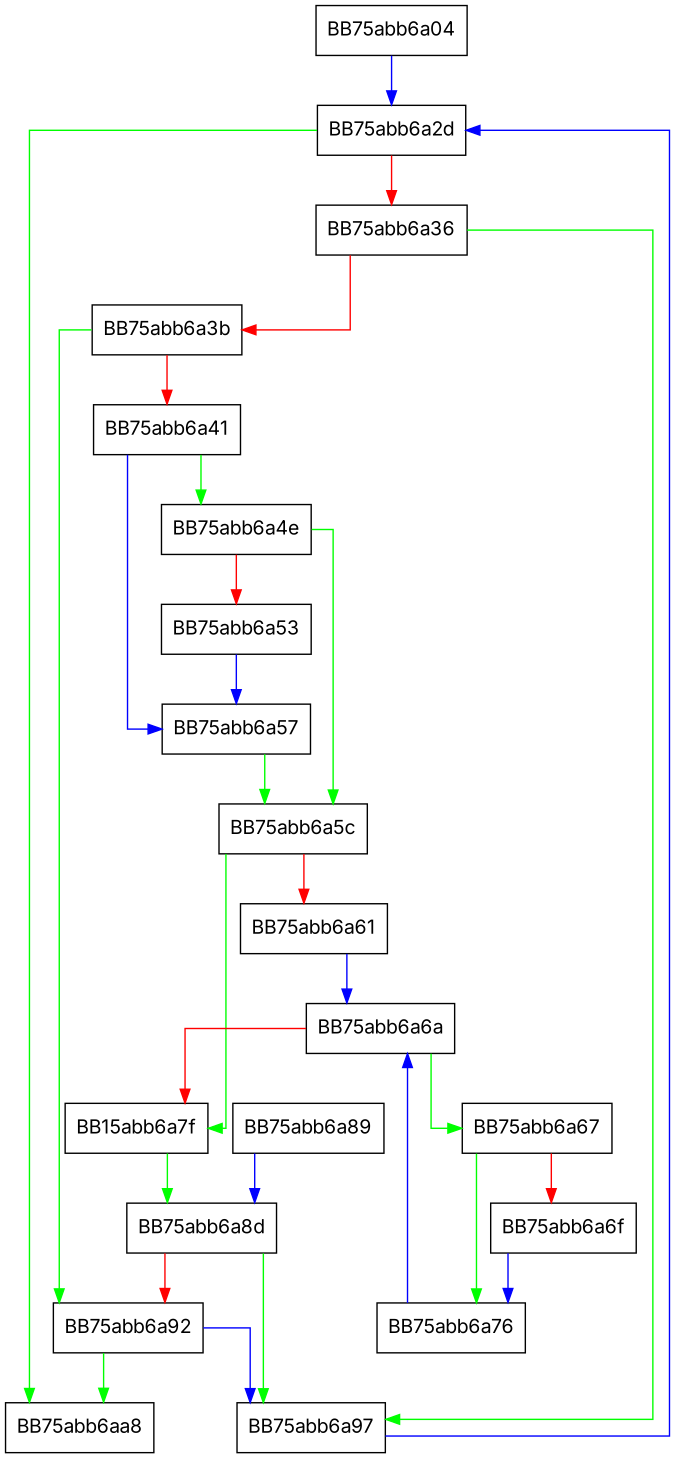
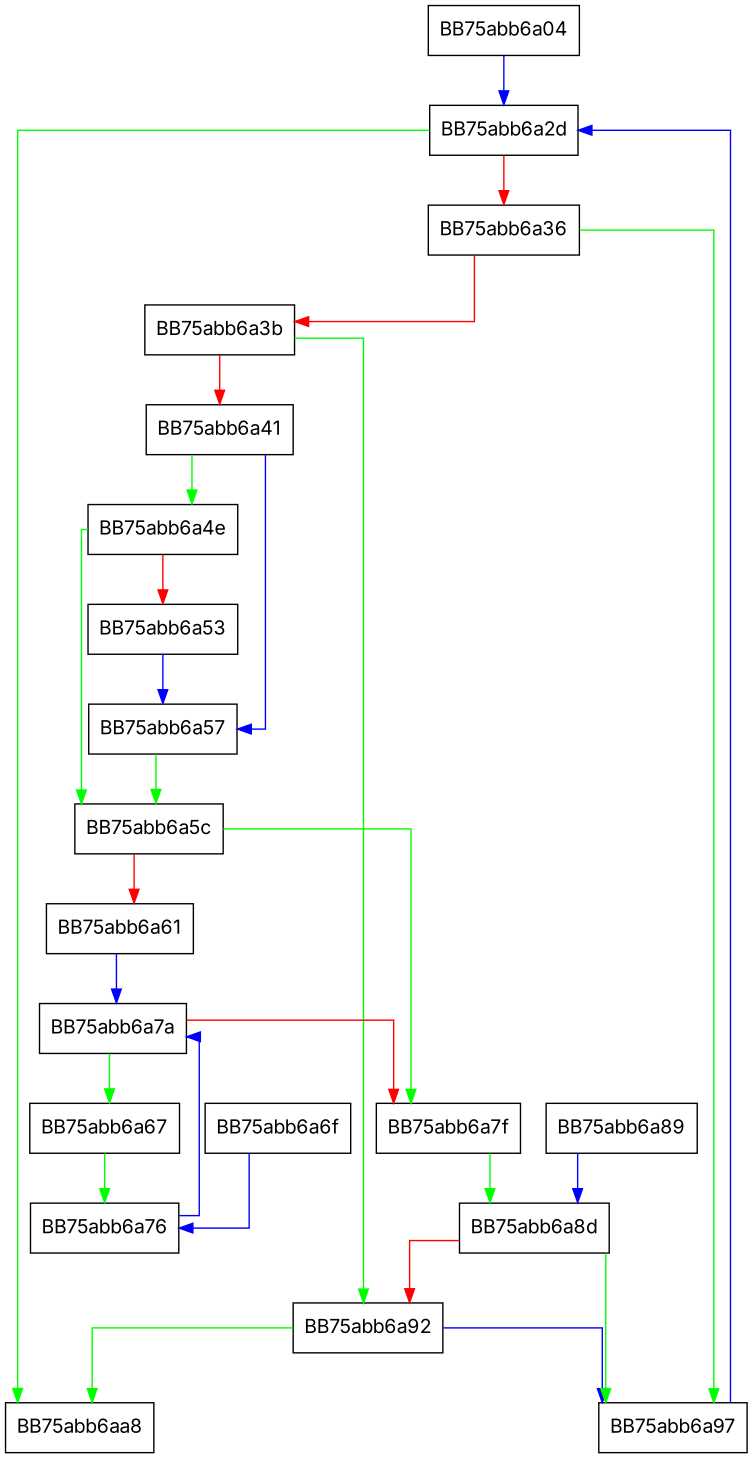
node "BB75abb6a6a": label "BB75abb6a6a" -> "BB75abb6a7a"
node "BB15abb6a7f": label "BB15abb6a7f" -> "BB75abb6a7f"
edge "BB75abb6a67" -> "BB75abb6a6f": removed
